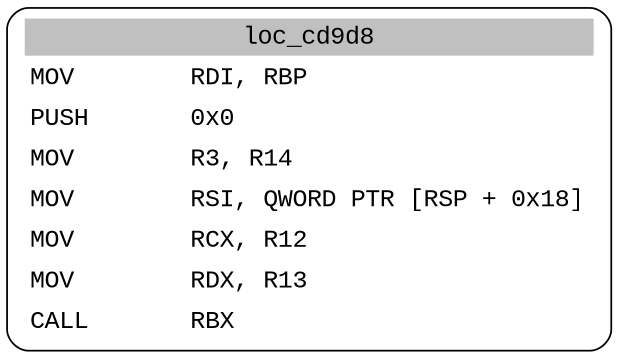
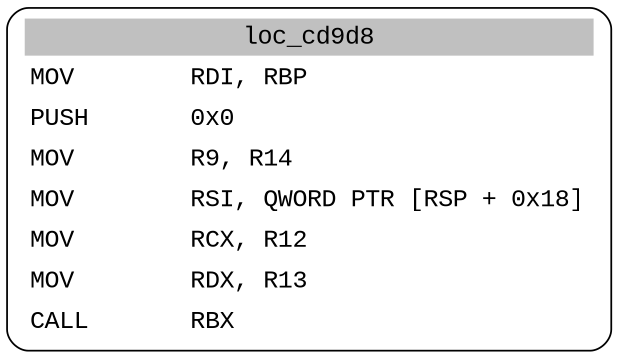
node "loc_cd9d8": text "MOV        R3, R14" -> "MOV        R9, R14"
